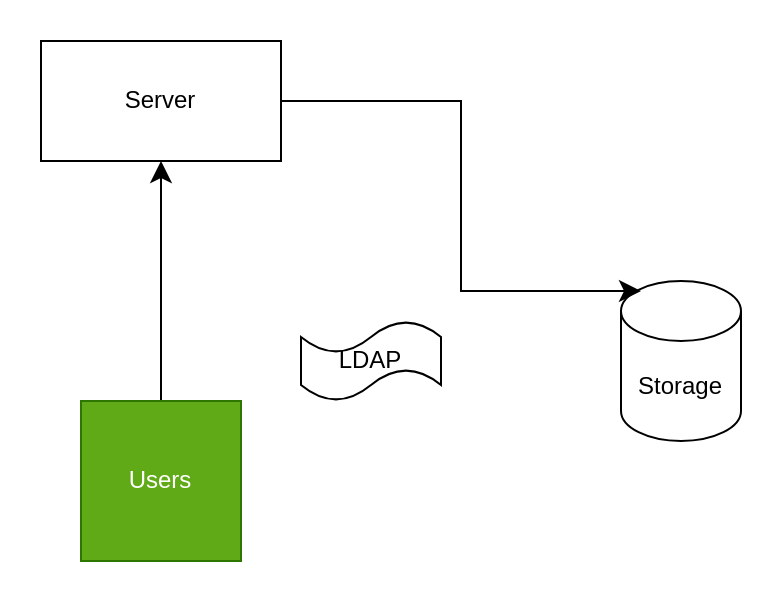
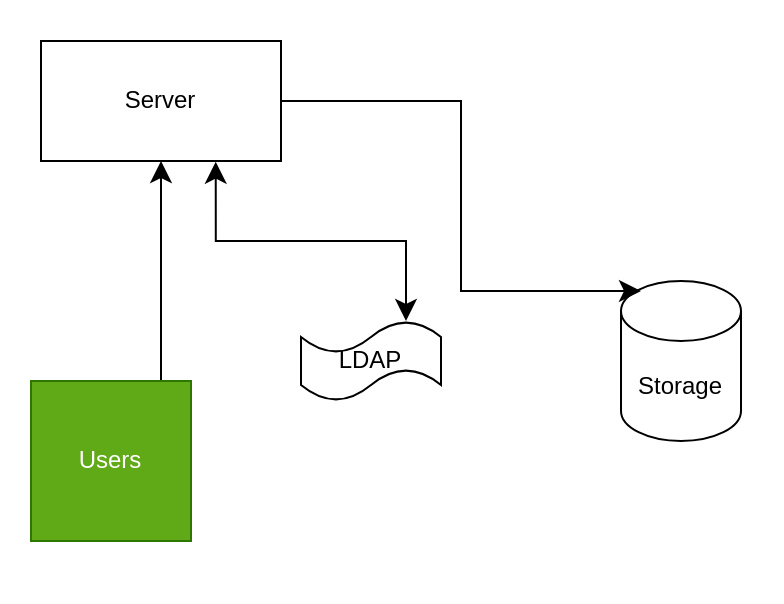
edge "Server" -- "LDAP": added
node "Users": moved (161, 481) -> (111, 461)
